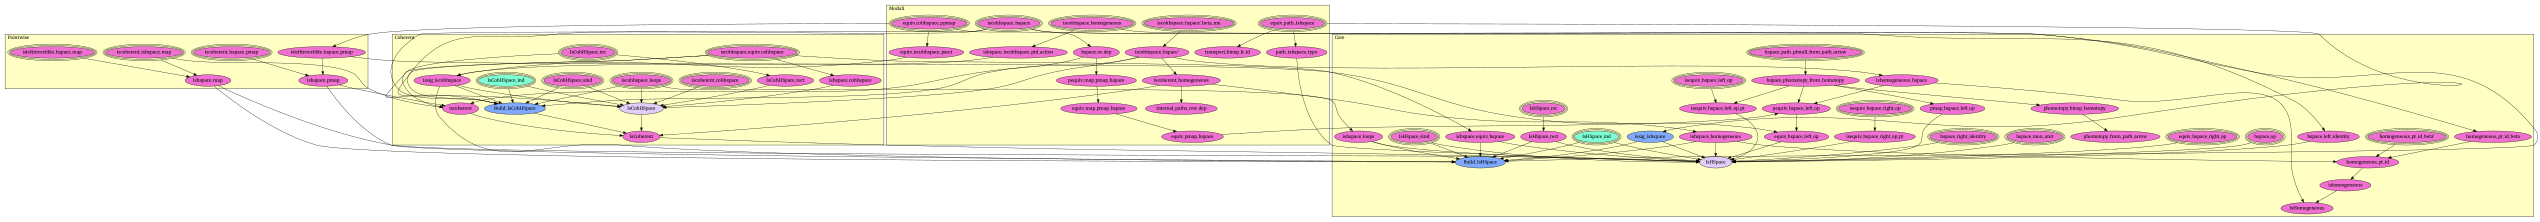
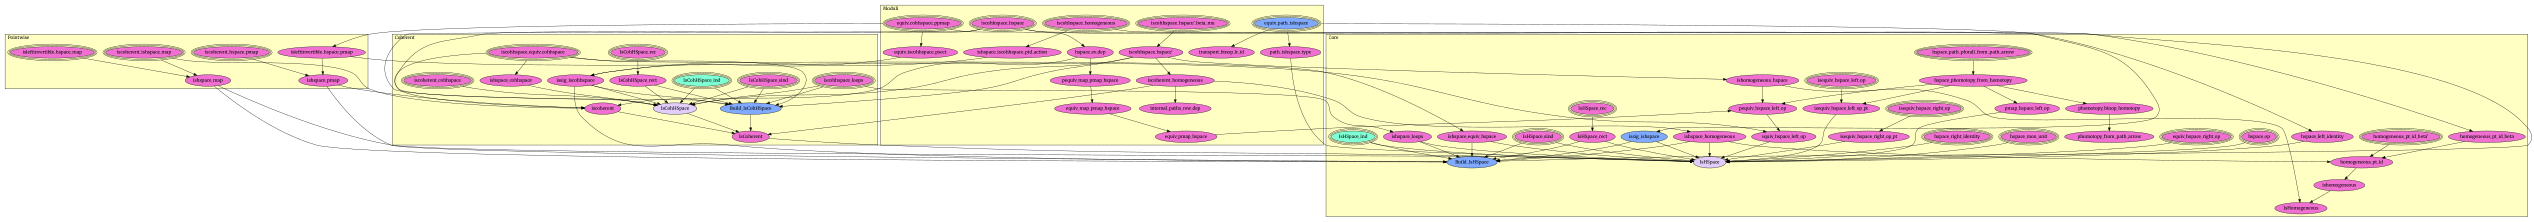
node "equiv_path_ishspace": fillcolor #f070d1 -> #7faaff
edge "IsCohHSpace_rec" -> "Build_IsCohHSpace": now "IsCohHSpace_rect" -> "Build_IsCohHSpace"
